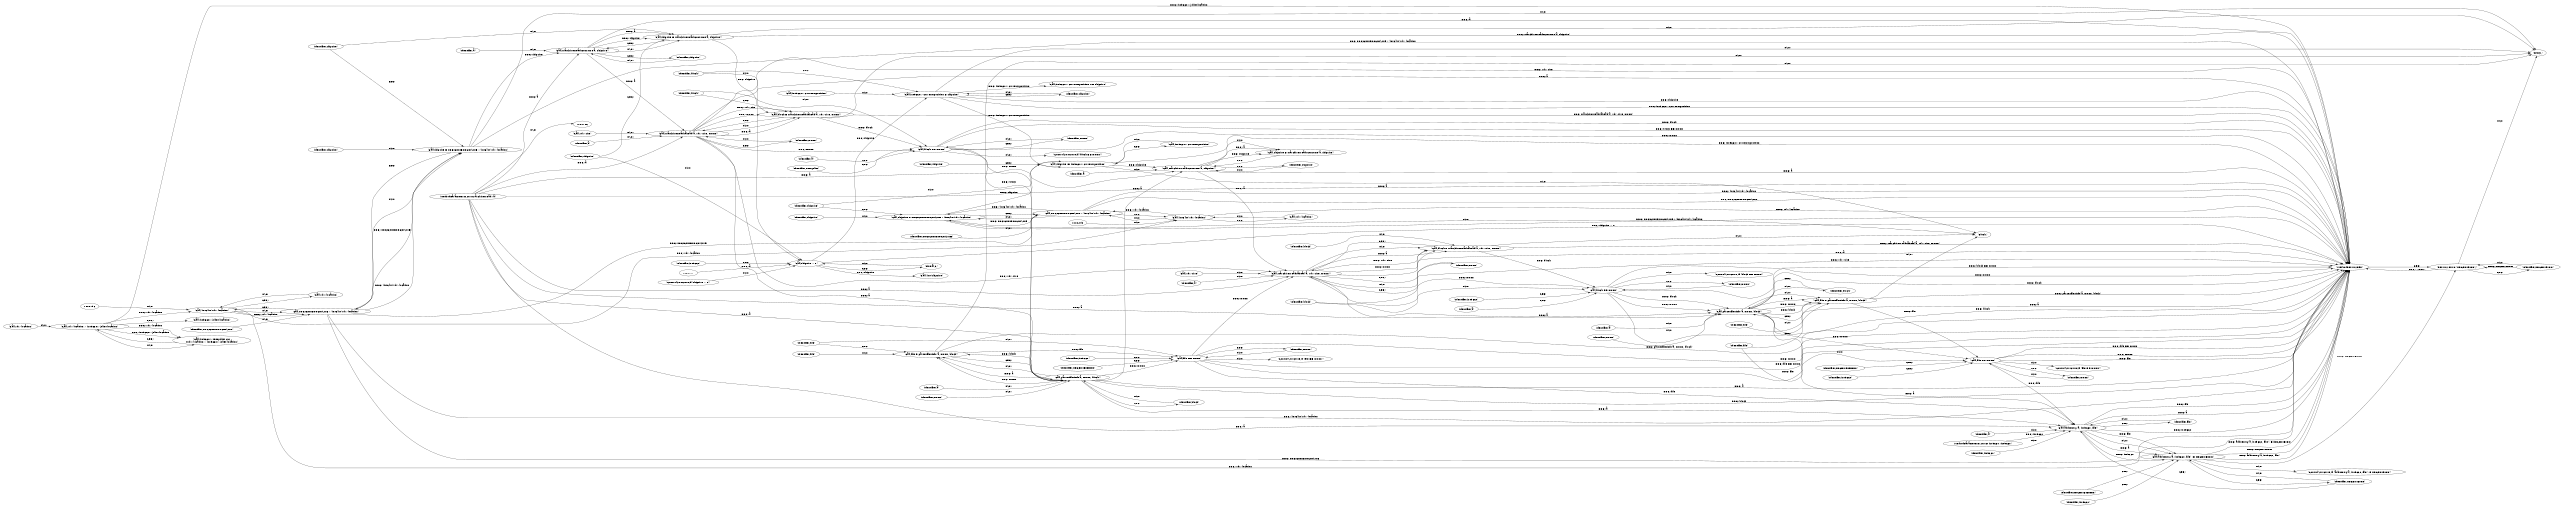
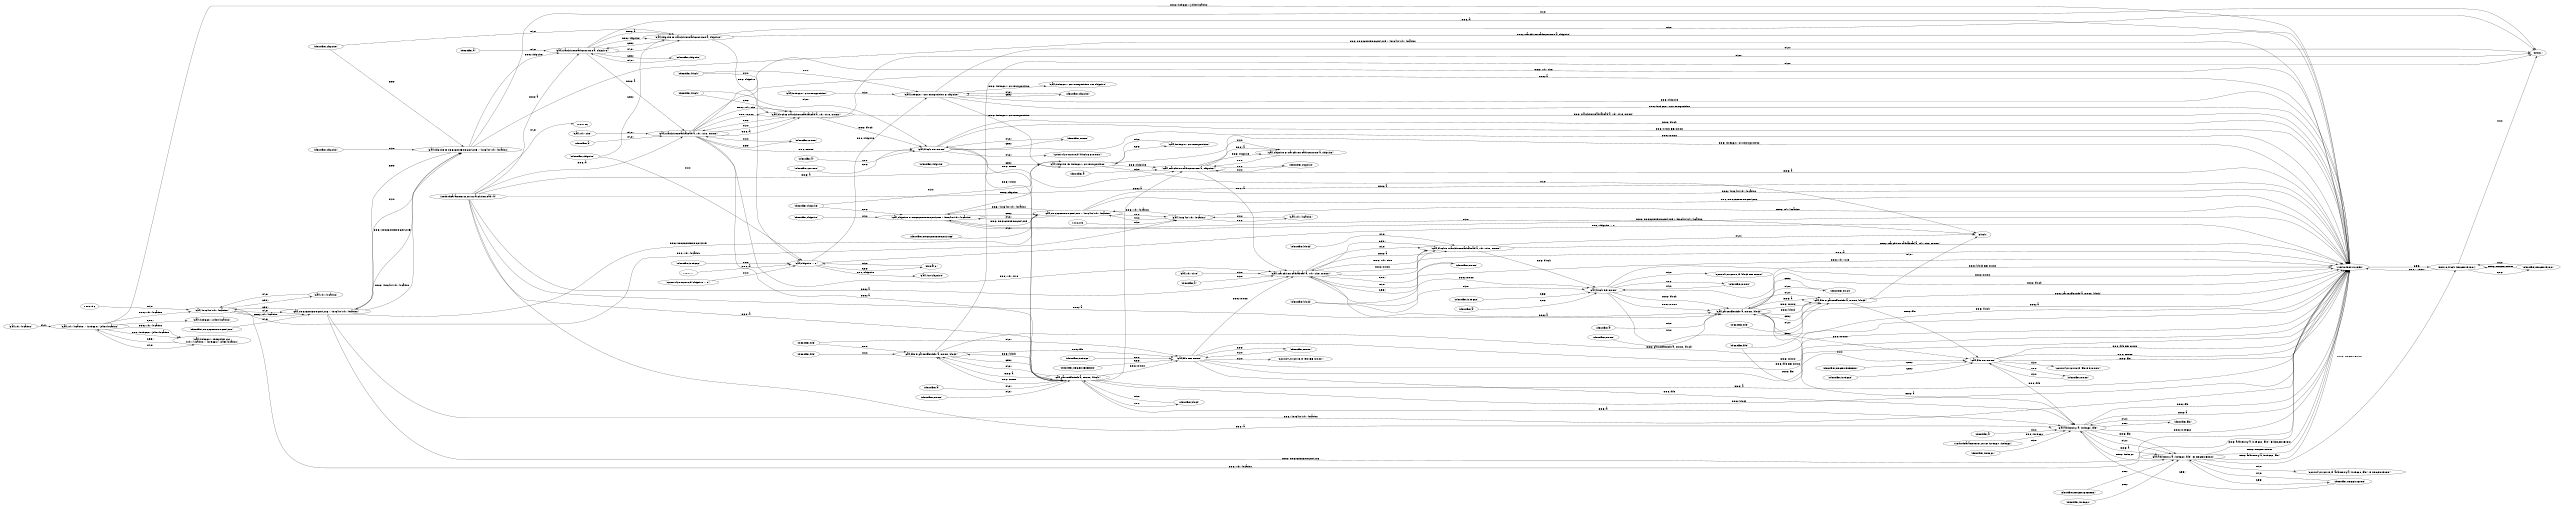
node "(Identifier,seenJoliet)": label "(Identifier,seenJoliet)" -> "(Identifier,current)"
node "(Return,return (ARCHIVE_OK);)": label "(Return,return (ARCHIVE_OK);)" -> "(Return,block (ARCHIVE_OK);)"
